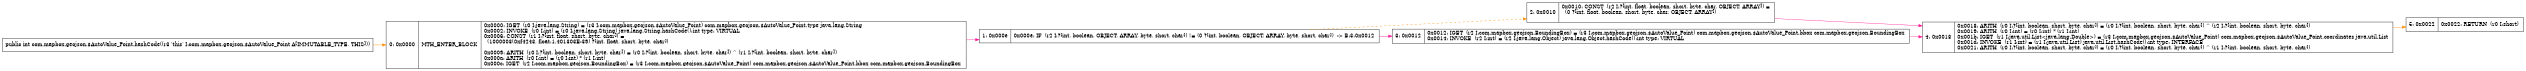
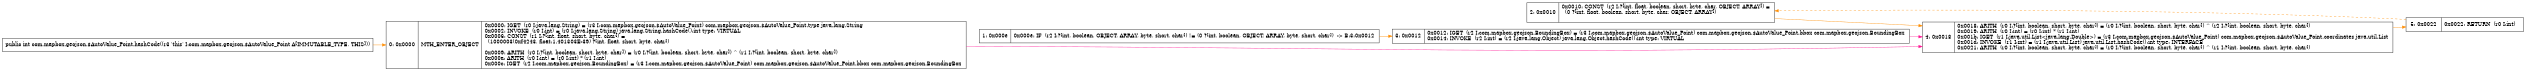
edge "2: 0x0010" -> "4: 0x0018": color deeppink -> darkorange
edge "1: 0x000e" -> "2: 0x0010": now "5: 0x0022" -> "2: 0x0010"
node "5: 0x0022": text "0x0022: RETURN  (r0 I:short)" -> "0x0022: RETURN  (r0 I:int)"
edge "1: 0x000e" -> "3: 0x0012": color deeppink -> darkorange
edge "0: 0x0000" -> "1: 0x000e": now "0: 0x0000" -> "4: 0x0018"
node "0: 0x0000": text "MTH_ENTER_BLOCK" -> "MTH_ENTER_OBJECT"
